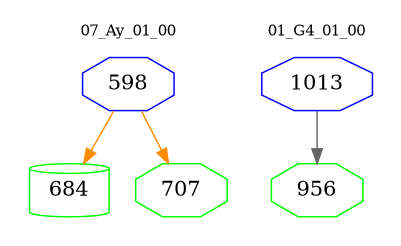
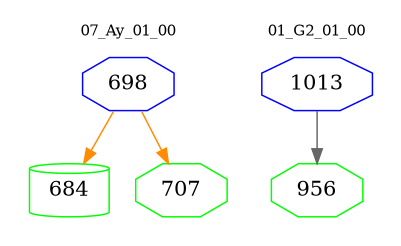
cluster "01_G4_01_00": label "01_G4_01_00" -> "01_G2_01_00"
node "598": label "598" -> "698"
